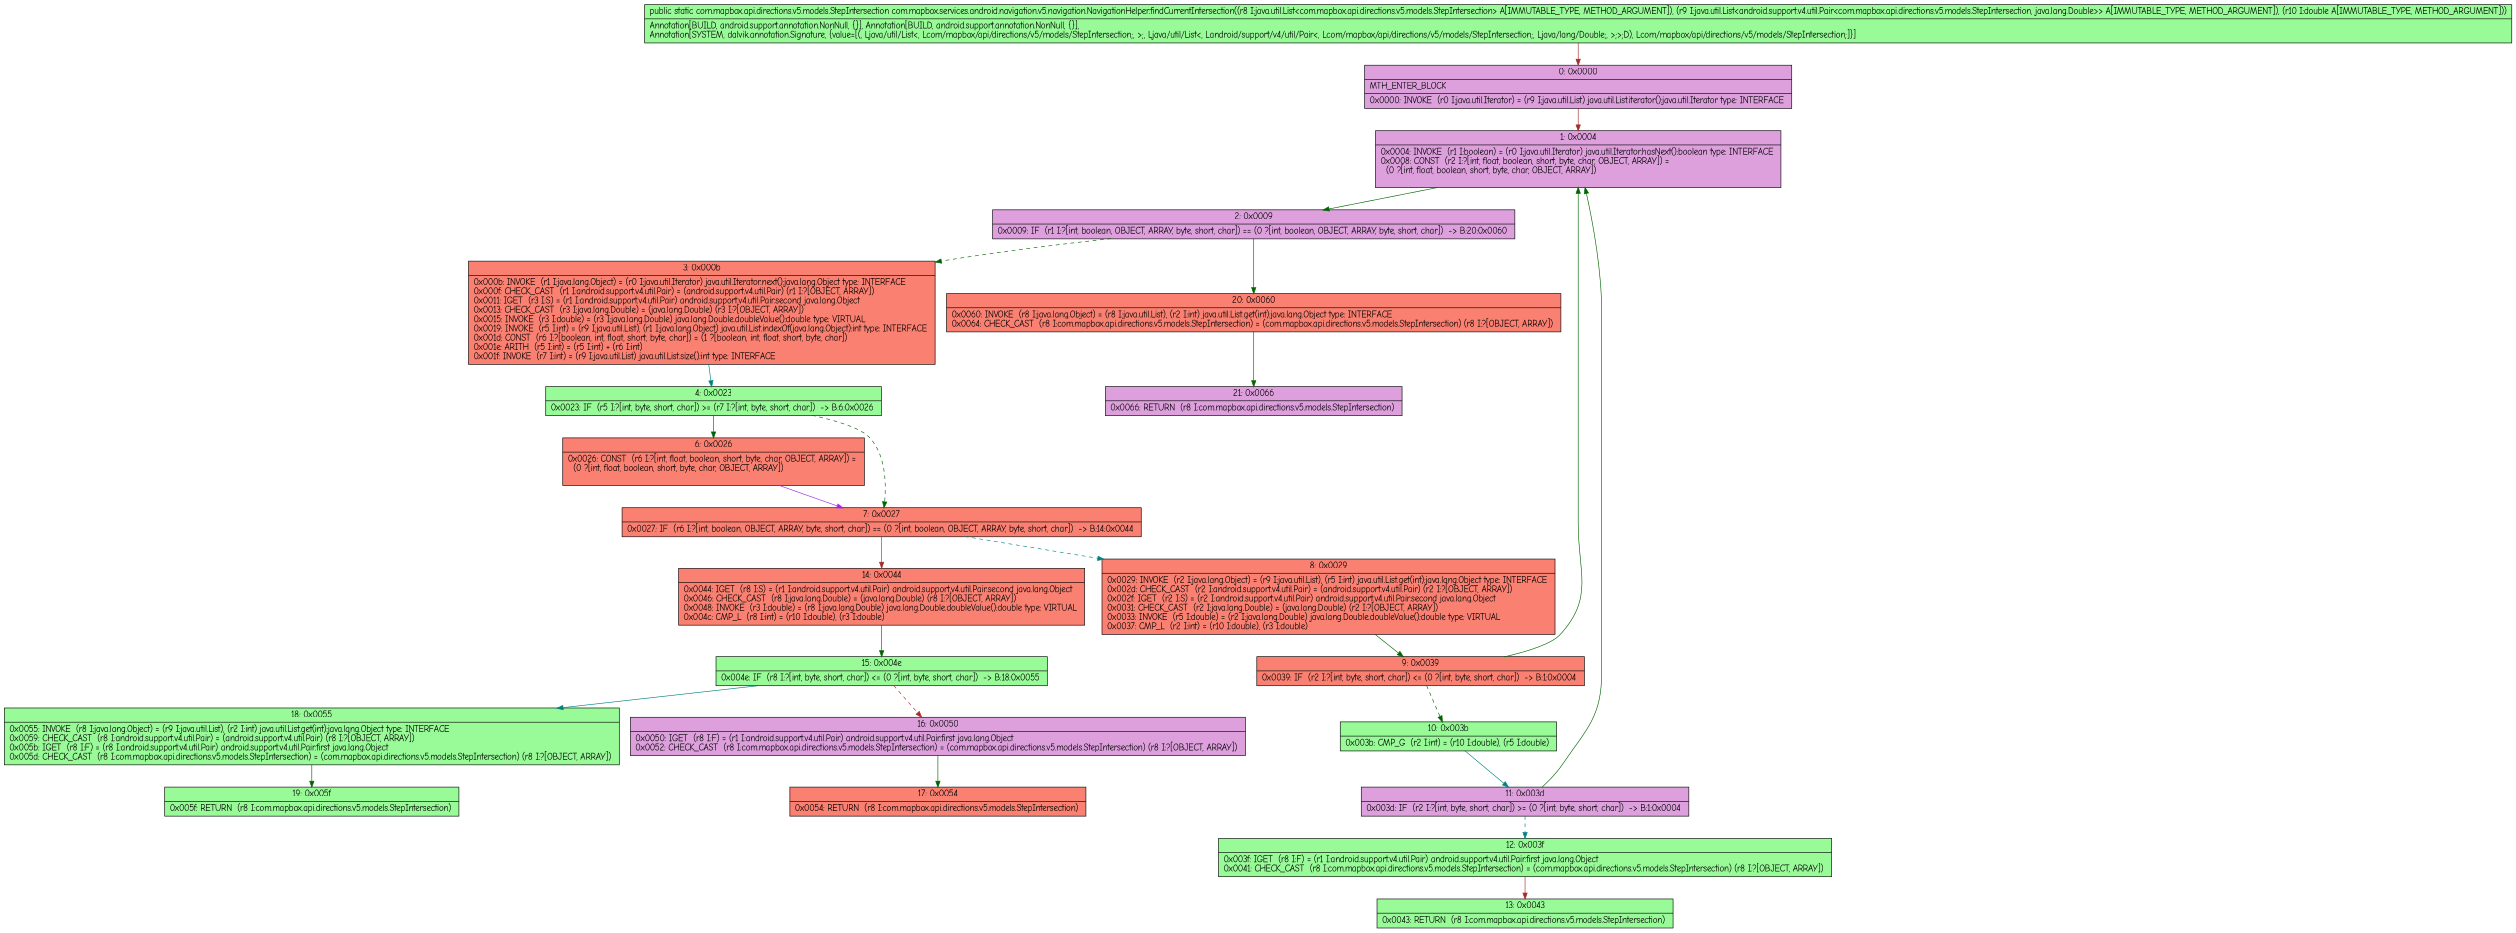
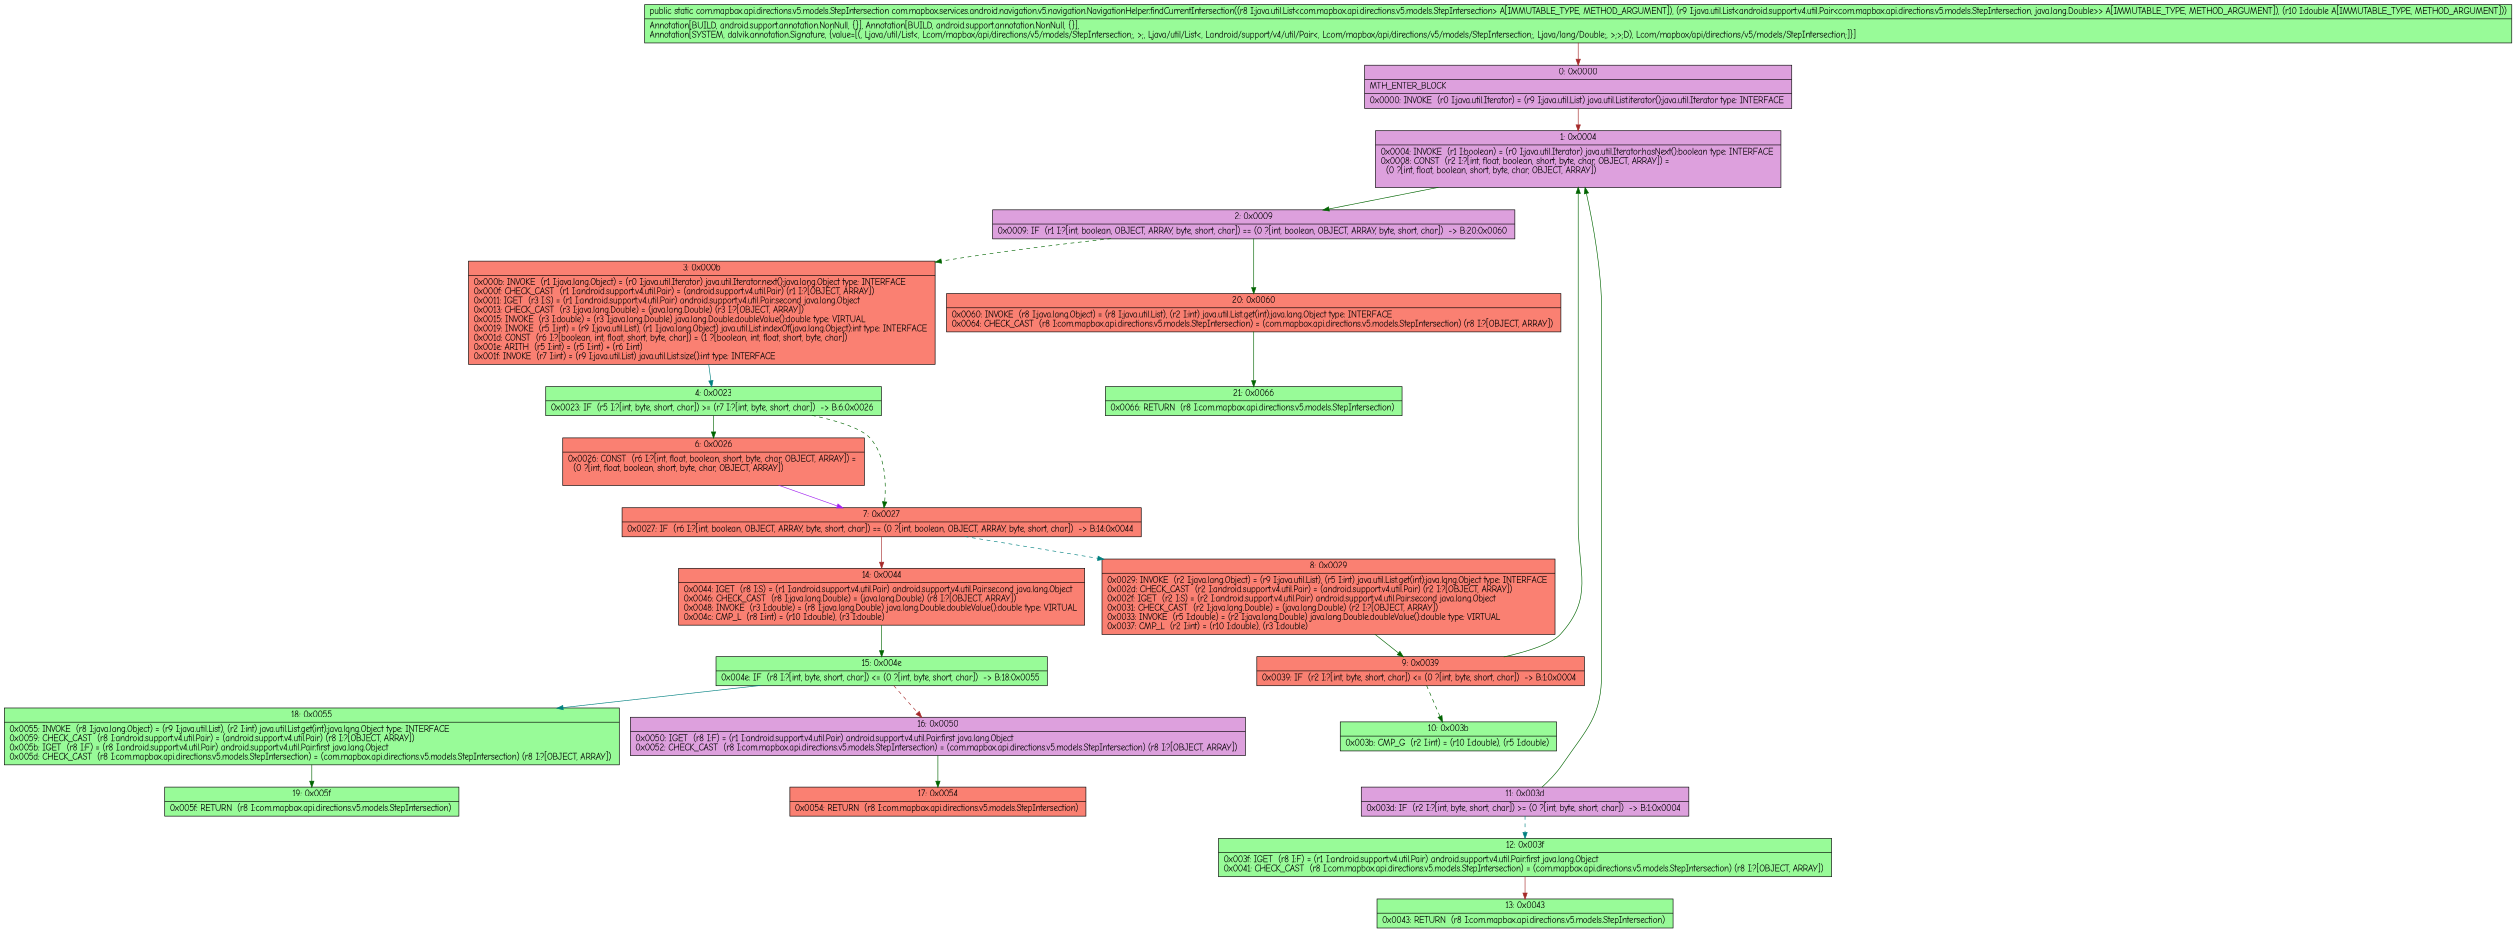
node "21: 0x0066": fillcolor plum -> palegreen
edge "10: 0x003b" -> "11: 0x003d": removed
